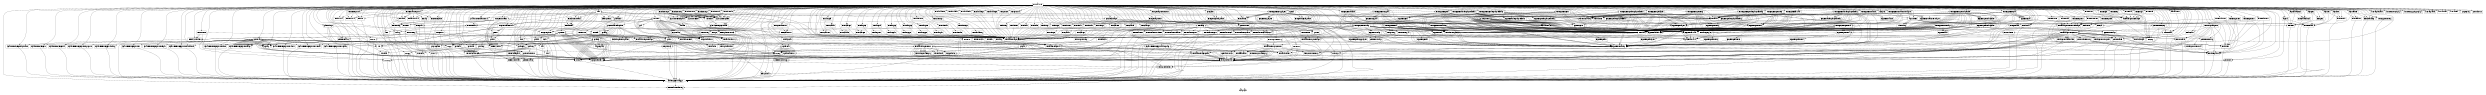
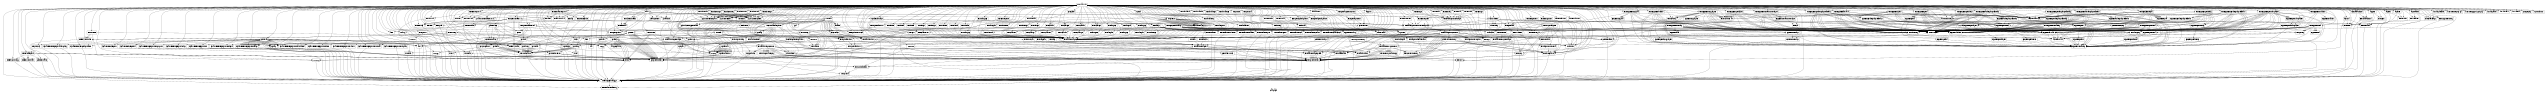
node "test_char_le": removed
node "test_uint_ge": removed
